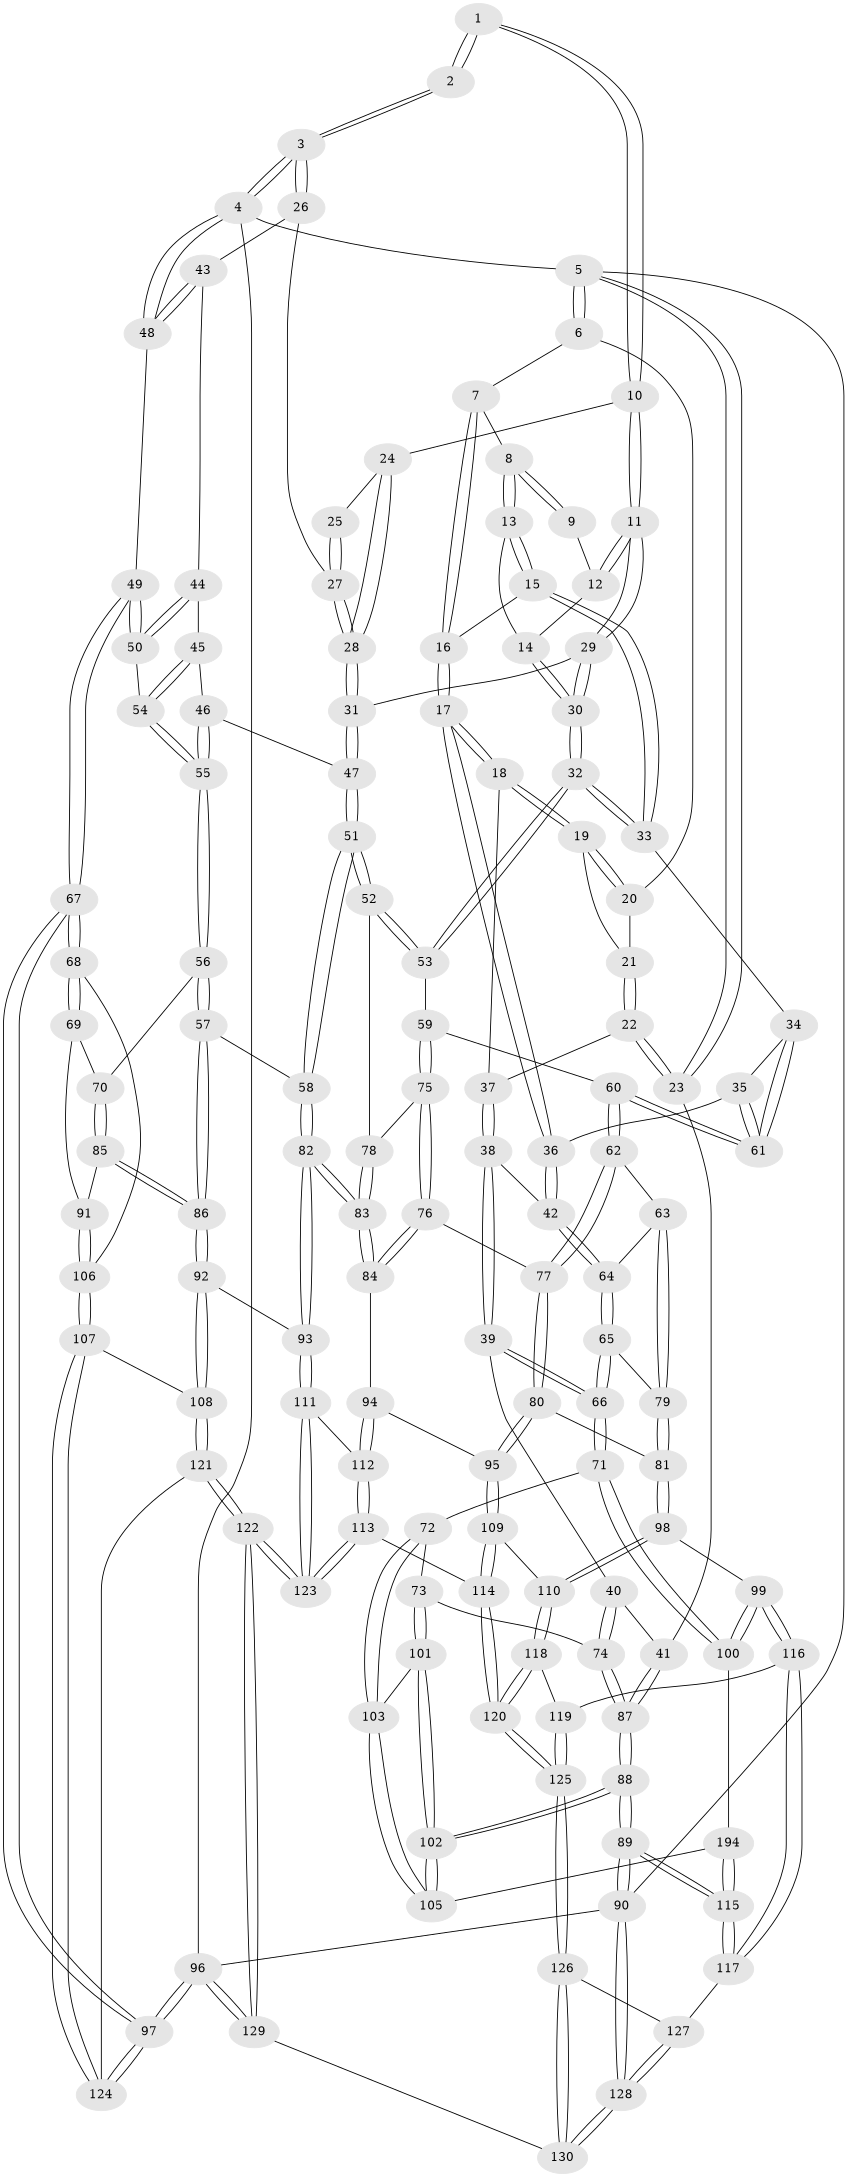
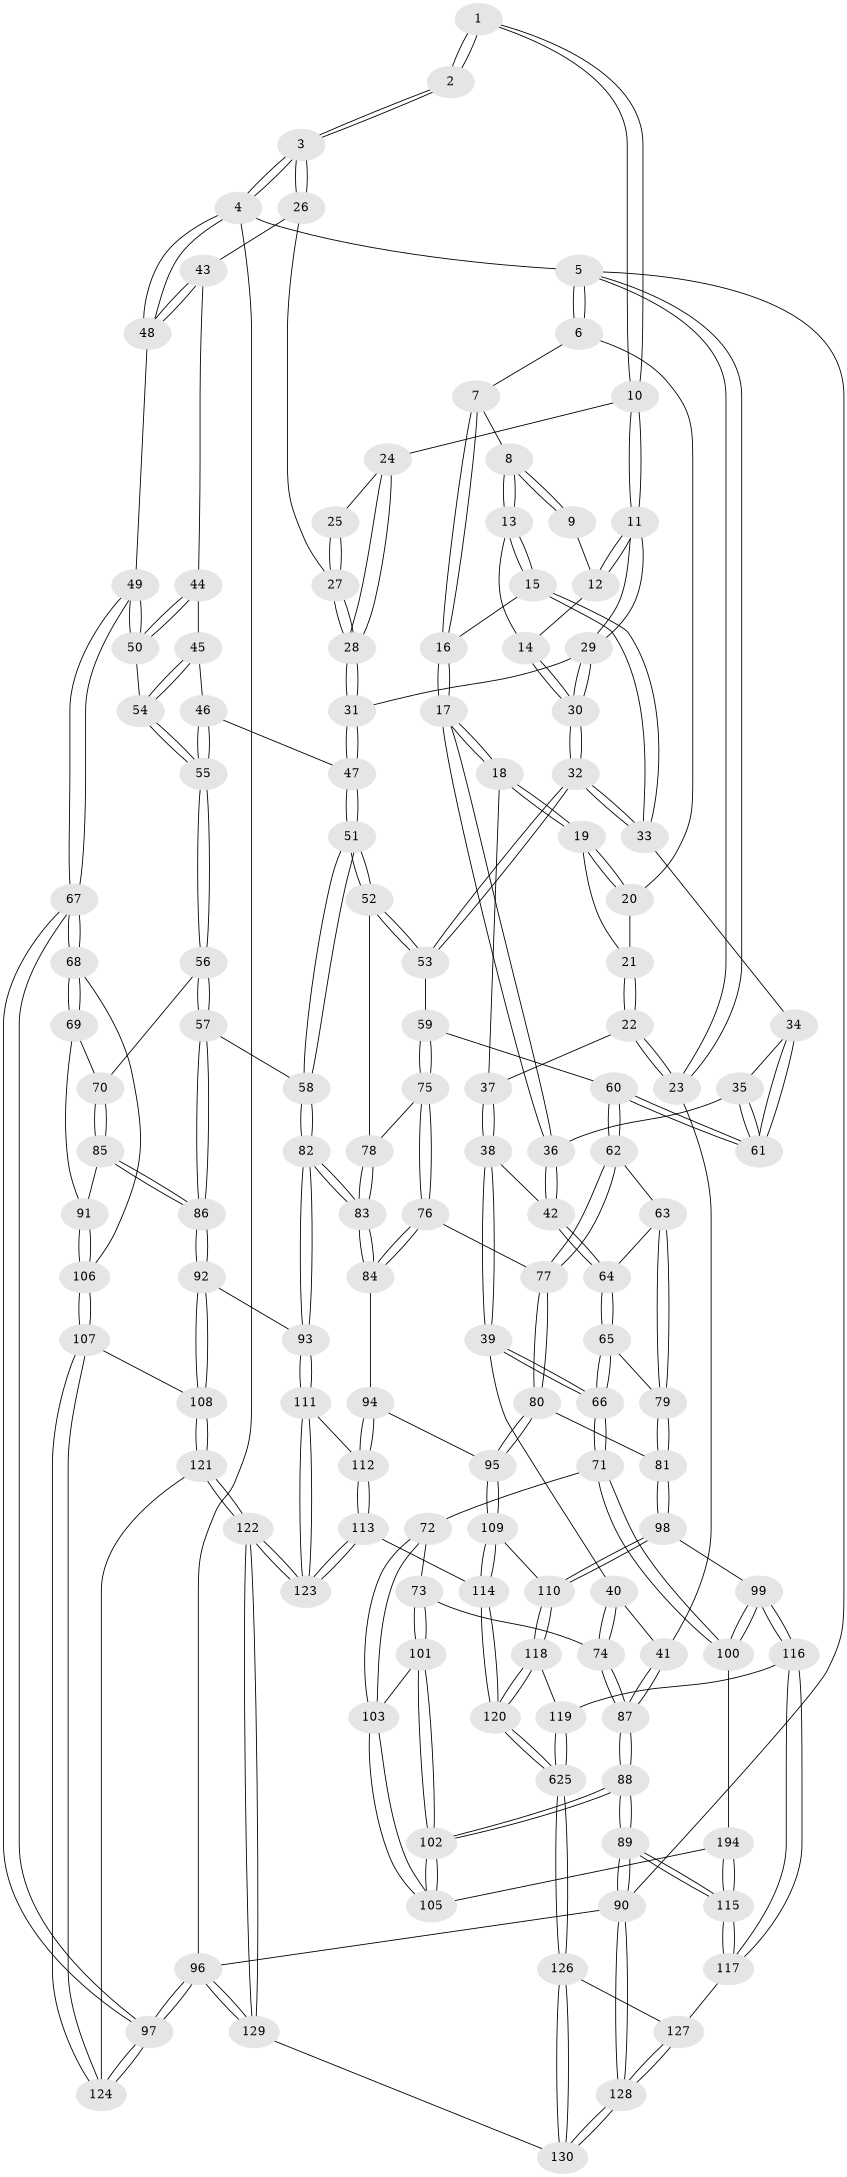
node "125": label "125" -> "625"
